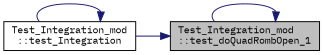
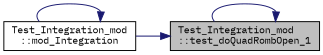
node "Test_Integration_mod ::test_Integration": label "Test_Integration_mod ::test_Integration" -> "Test_Integration_mod ::mod_Integration"
